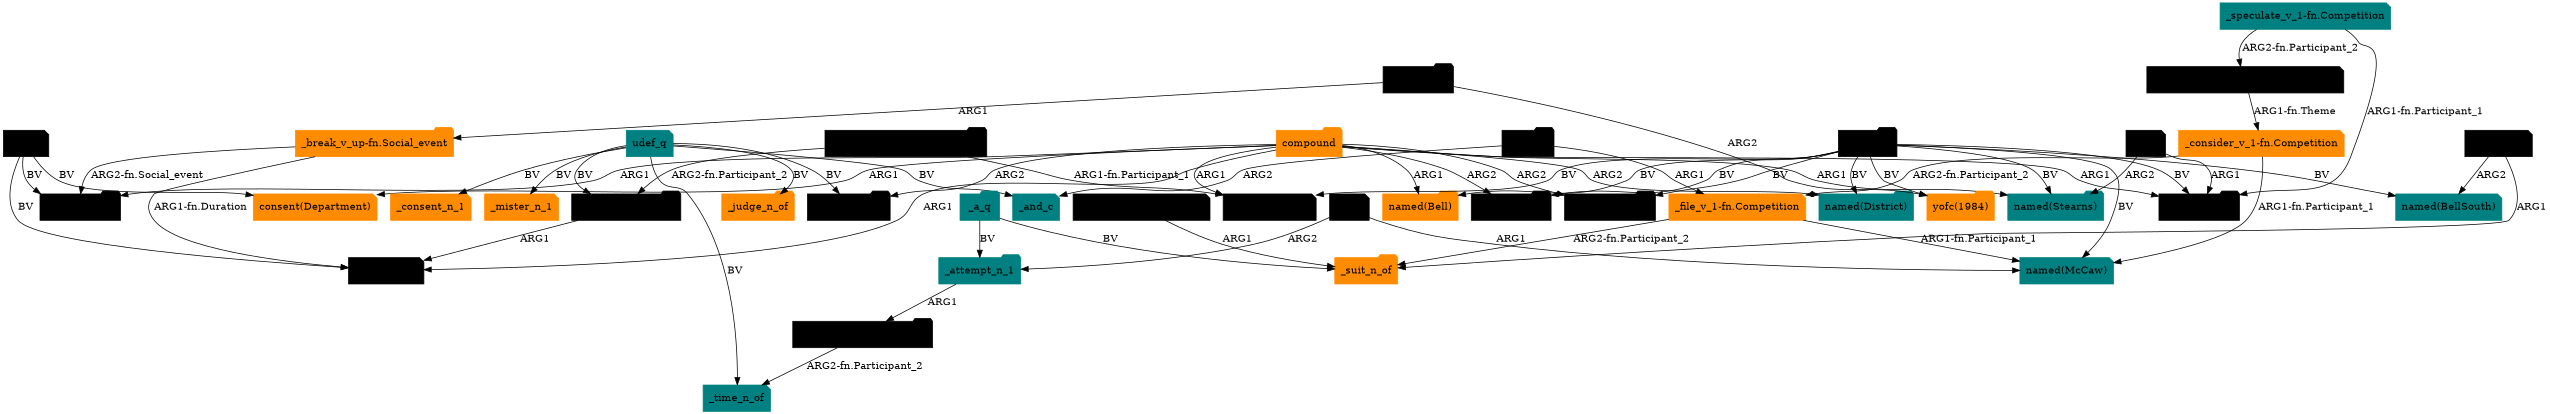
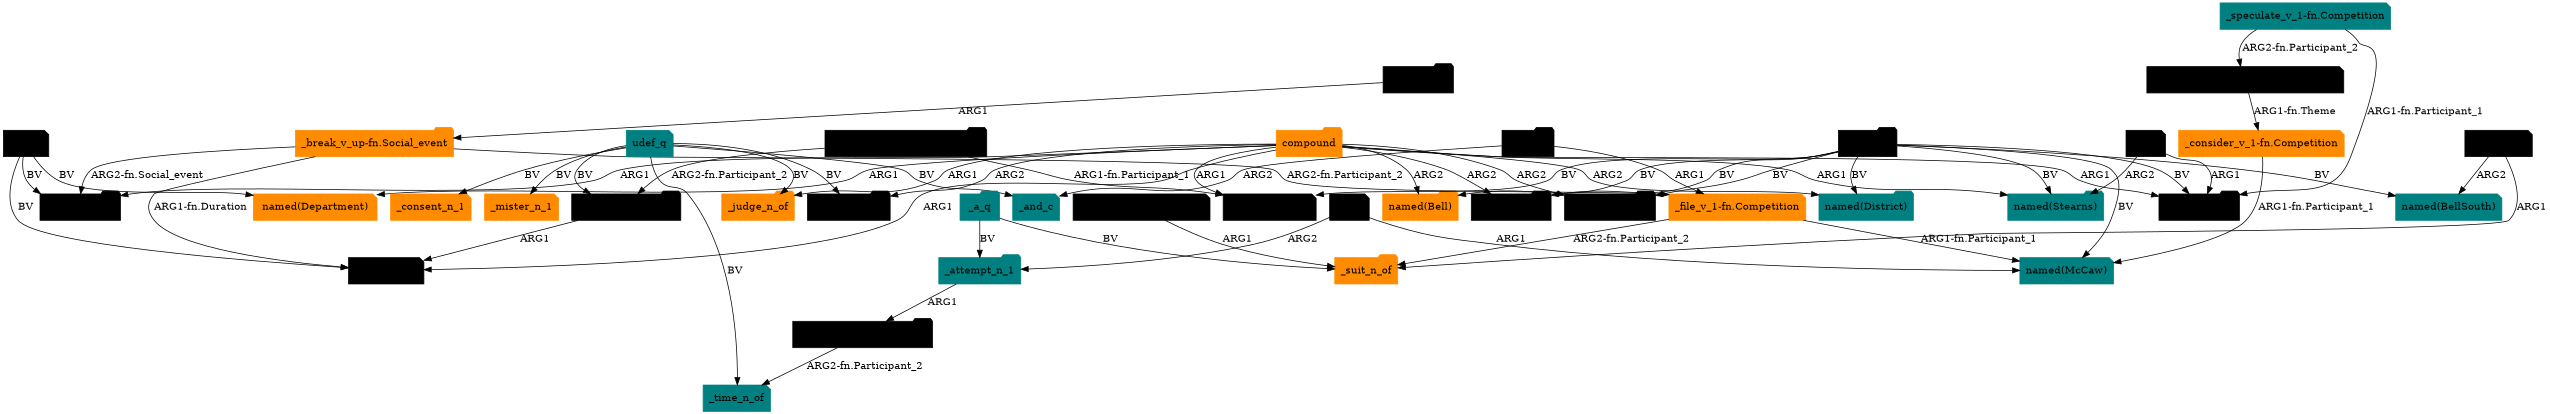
edge "_consider_v_1-fn.Competition" -> "_file_v_1-fn.Competition": now "_break_v_up-fn.Social_event" -> "_file_v_1-fn.Competition"
edge "compound" -> "_judge_n_of": added, label "ARG1"
edge "compound" -> "named(Bell)": label "ARG1" -> "ARG2"
node "consent(Department)": label "consent(Department)" -> "named(Department)"
node "yofc(1984)": removed
